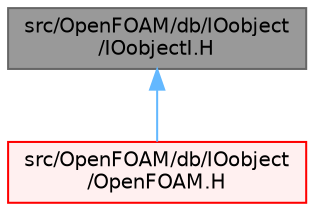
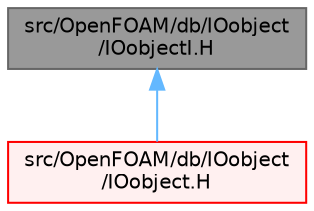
node "src/OpenFOAM/db/IOobject /OpenFOAM.H": label "src/OpenFOAM/db/IOobject /OpenFOAM.H" -> "src/OpenFOAM/db/IOobject /IOobject.H"
